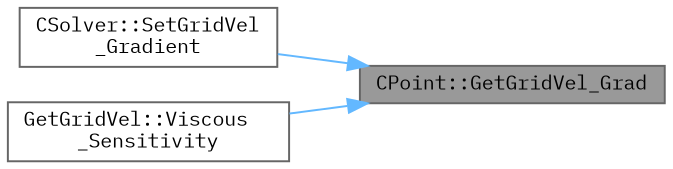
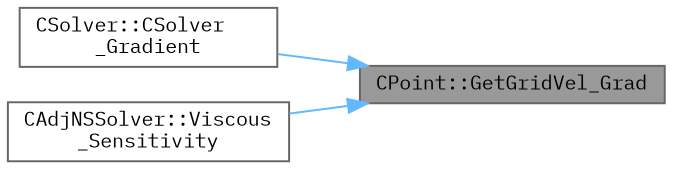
node "CSolver::SetGridVel _Gradient": label "CSolver::SetGridVel _Gradient" -> "CSolver::CSolver _Gradient"
node "GetGridVel::Viscous _Sensitivity": label "GetGridVel::Viscous _Sensitivity" -> "CAdjNSSolver::Viscous _Sensitivity"
